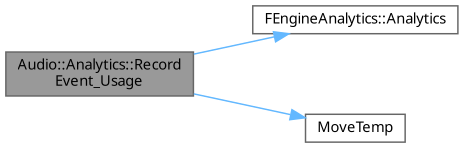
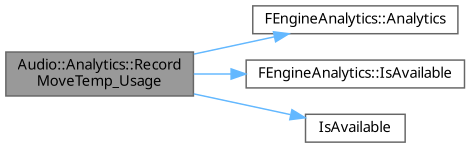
node "Audio::Analytics::Record Event_Usage": label "Audio::Analytics::Record Event_Usage" -> "Audio::Analytics::Record MoveTemp_Usage"
node "FEngineAnalytics::IsAvailable": added
node "MoveTemp": label "MoveTemp" -> "IsAvailable"
